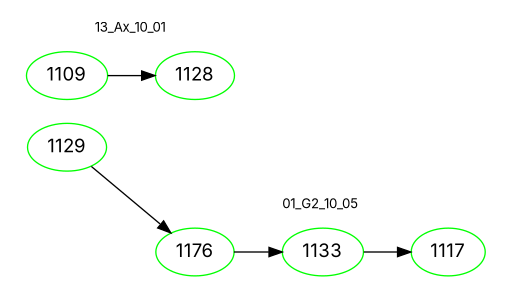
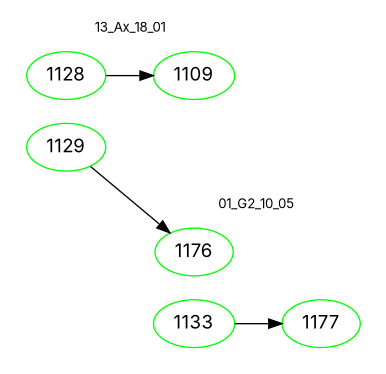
cluster "13_Ax_10_01": label "13_Ax_10_01" -> "13_Ax_18_01"
edge "1109" -> "1128": reversed
edge "1176" -> "1133": removed
node "1117": label "1117" -> "1177"
